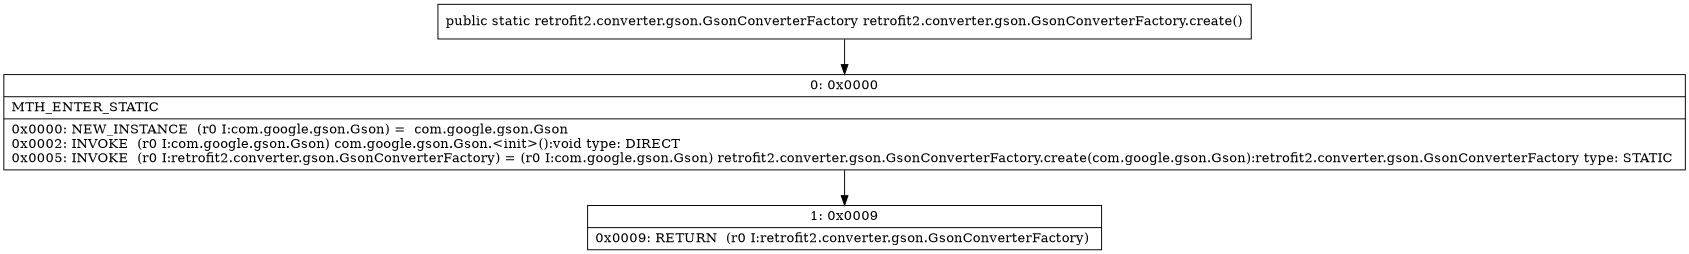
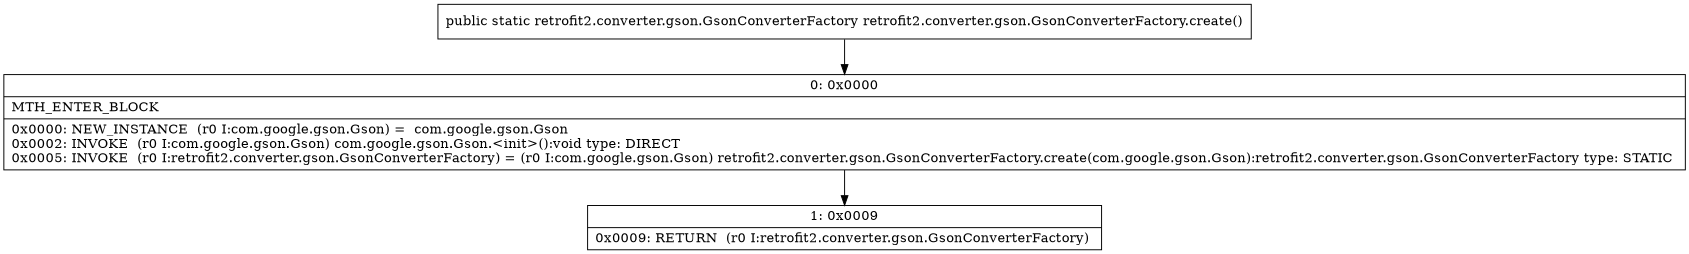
node "0: 0x0000": text "MTH_ENTER_STATIC" -> "MTH_ENTER_BLOCK"
